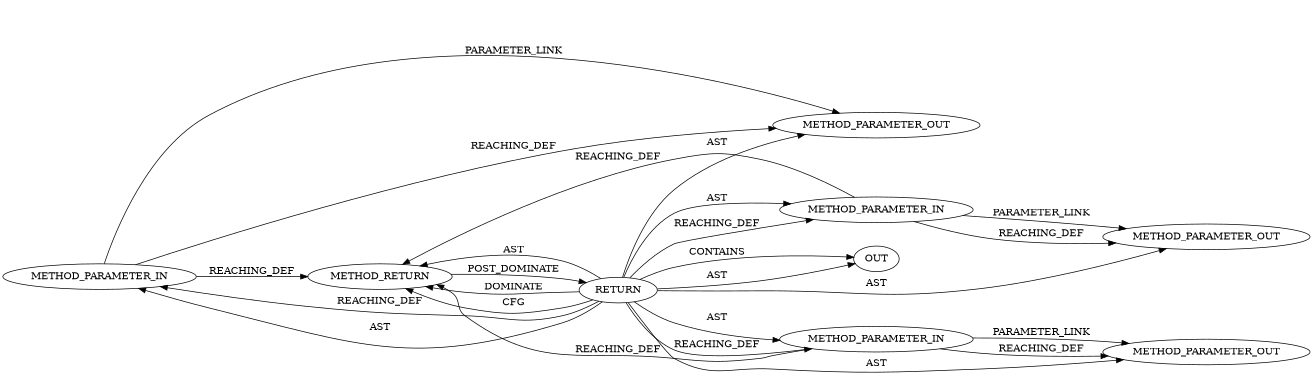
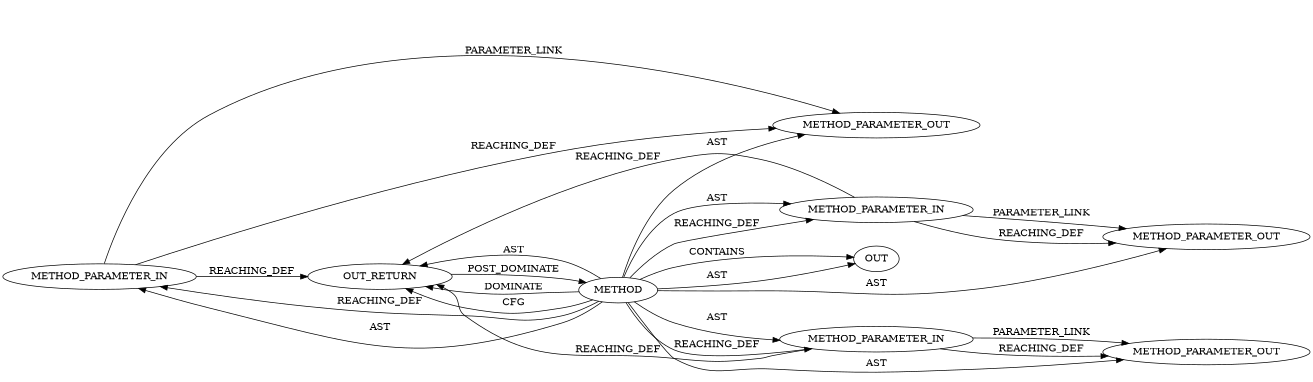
node "METHOD_RETURN": label "METHOD_RETURN" -> "OUT_RETURN"
node "RETURN": label "RETURN" -> "METHOD"
